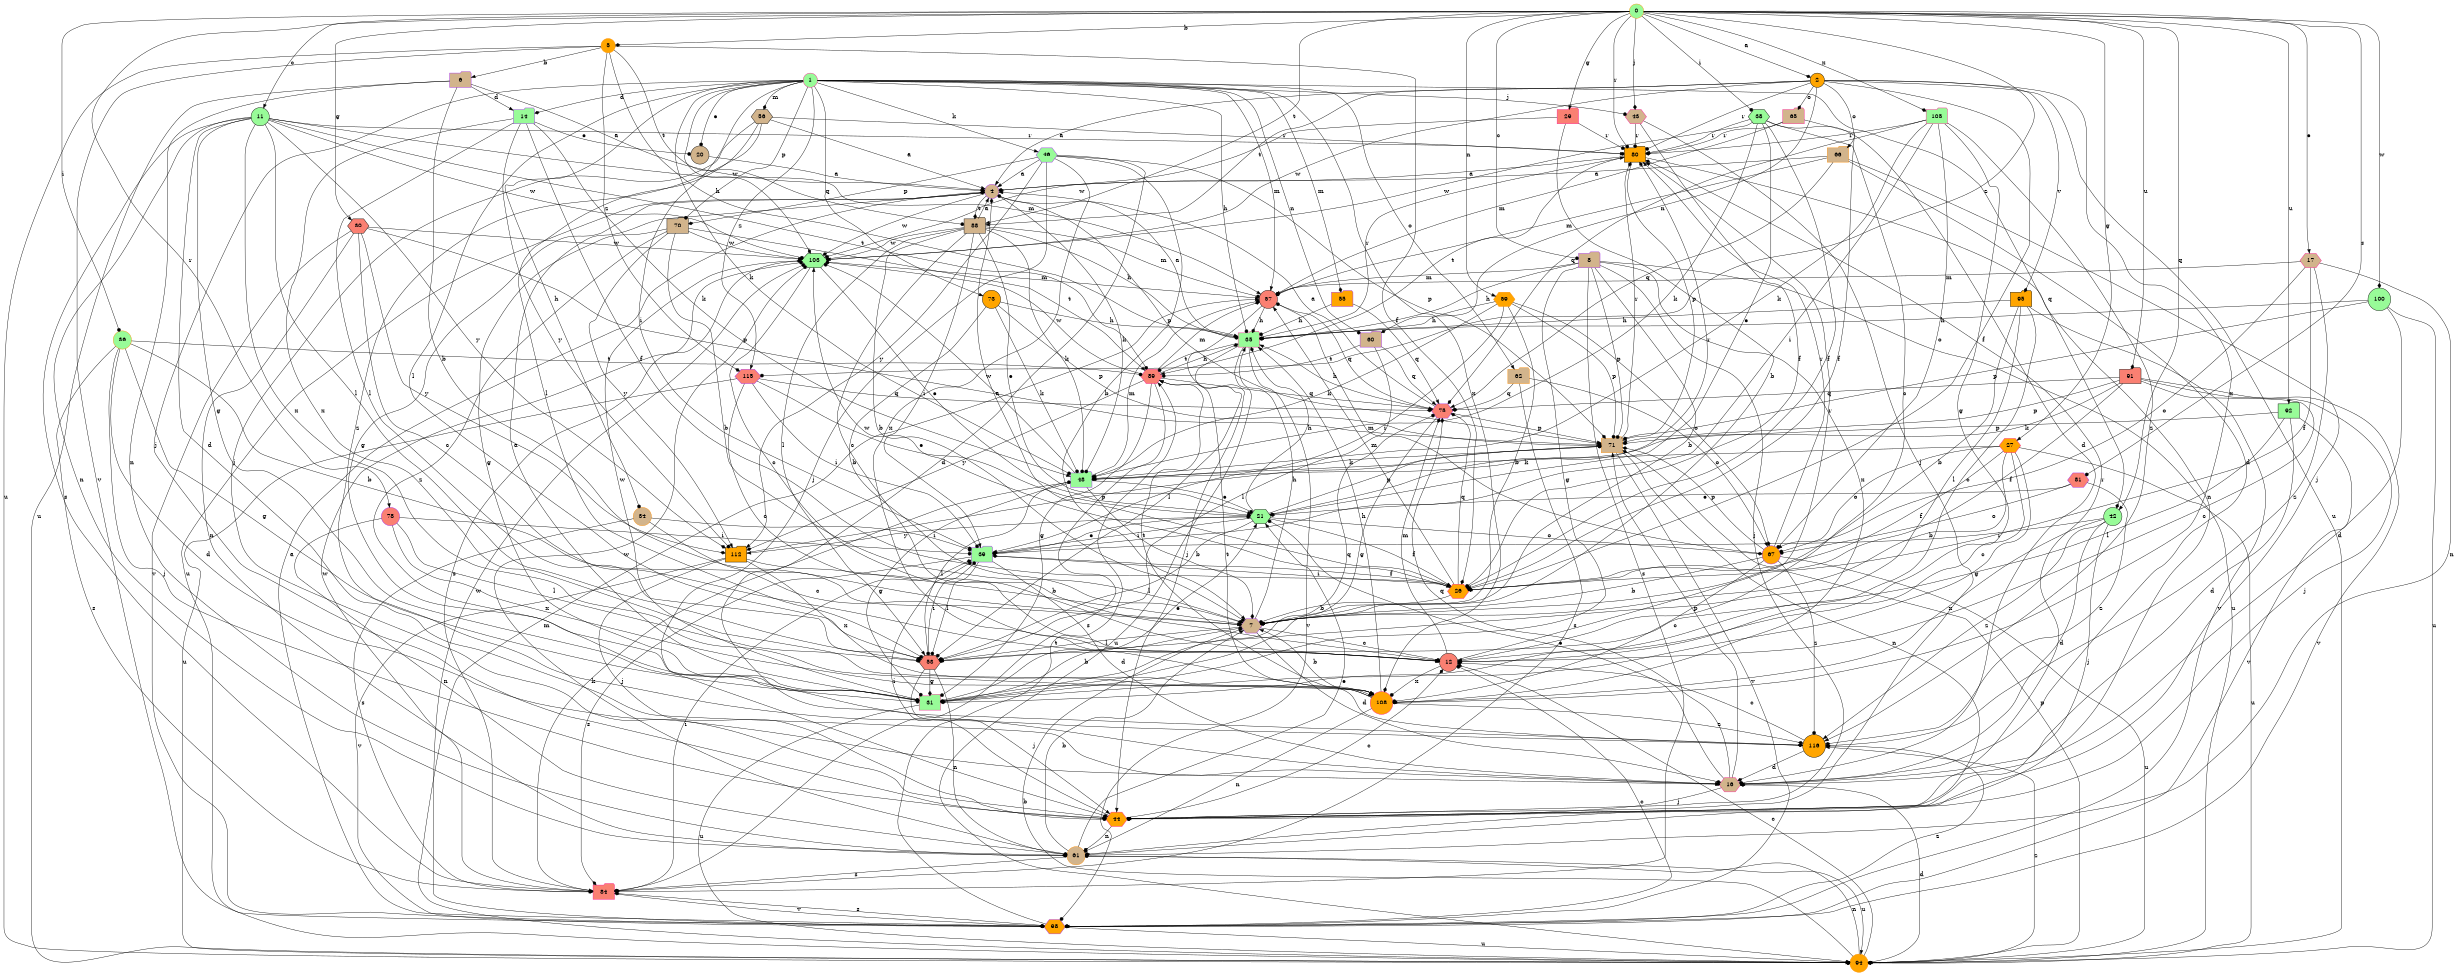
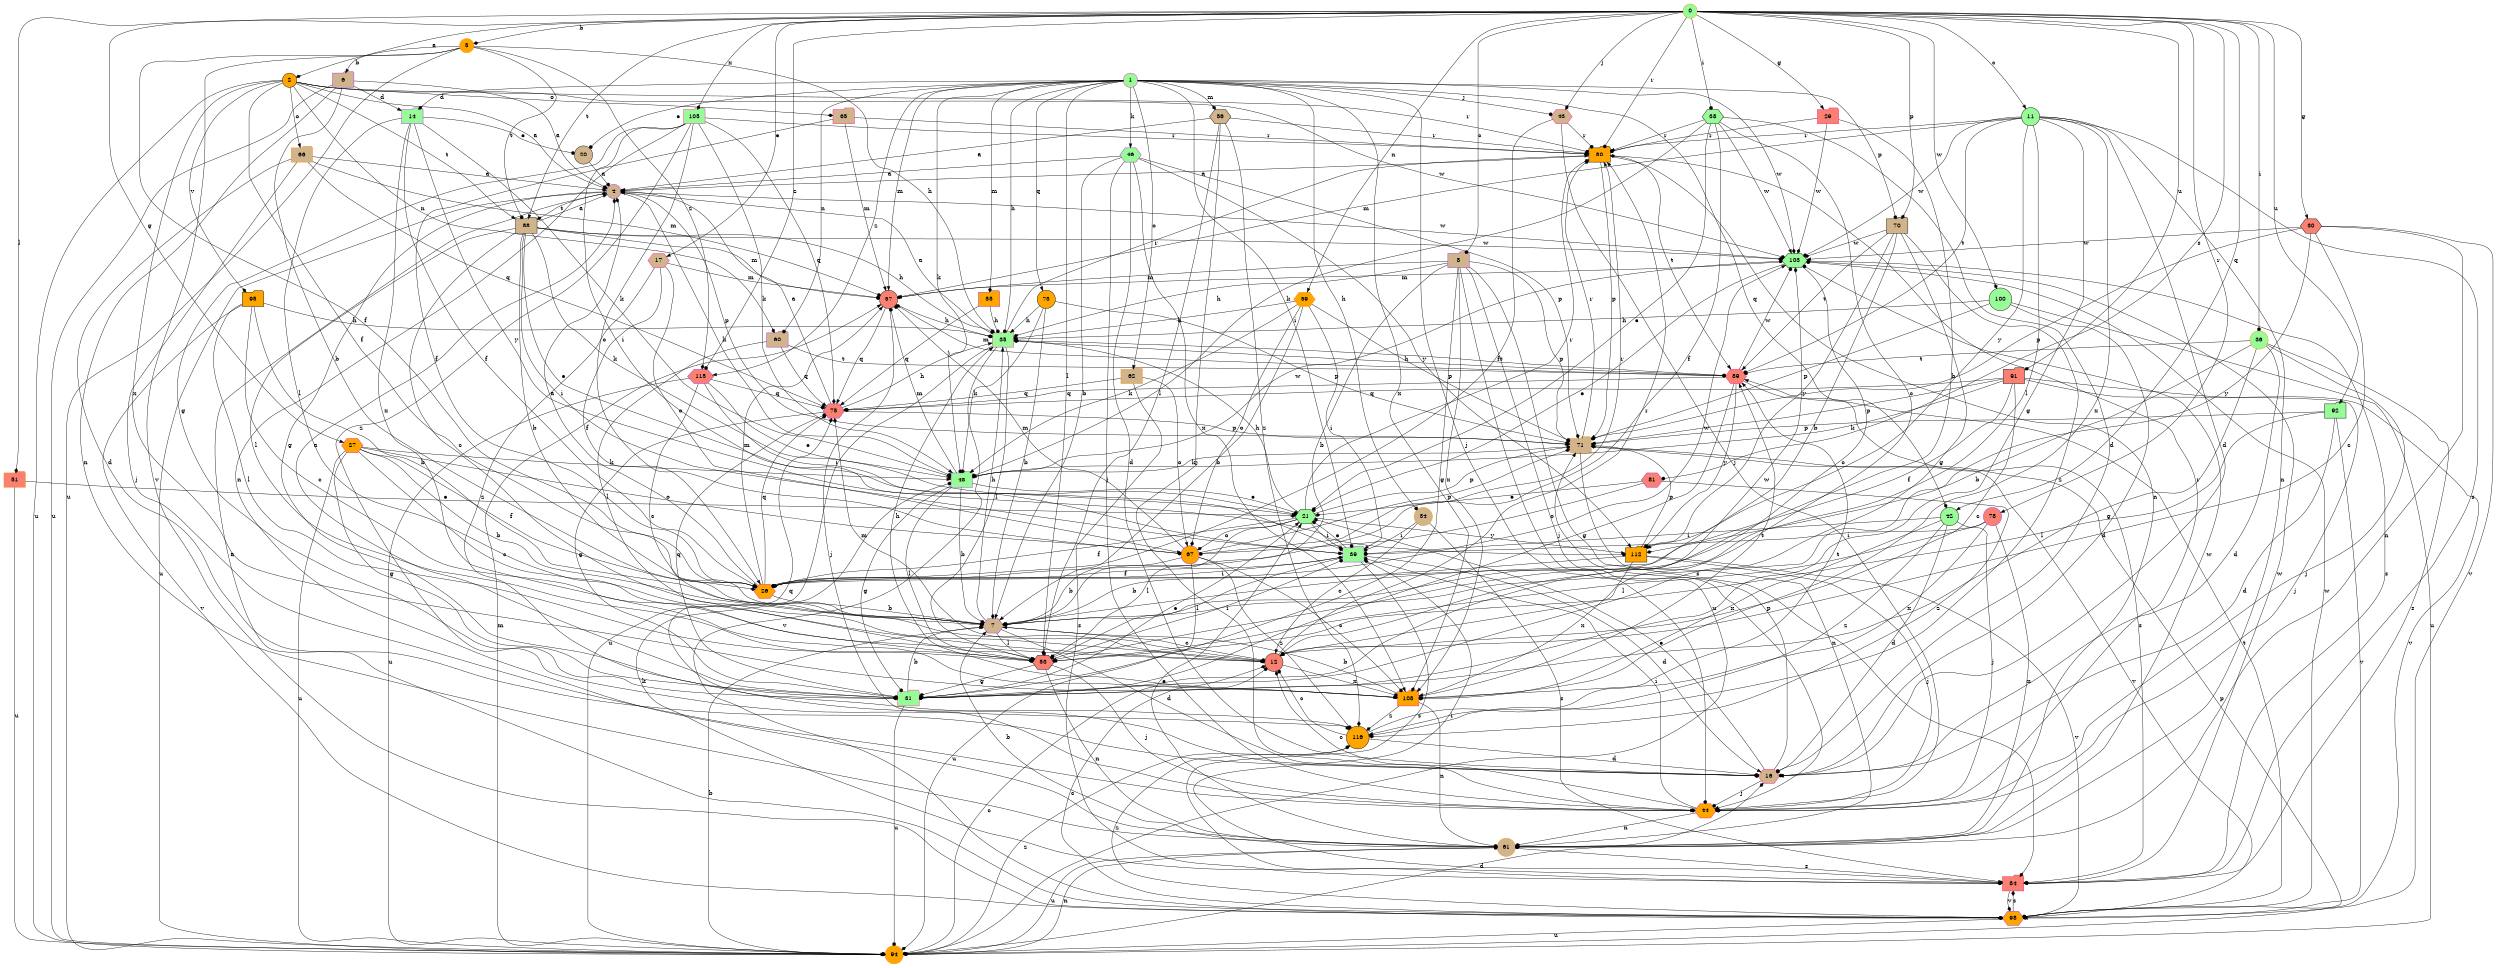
edge "46" -> "70": now "0" -> "70"
node "51": added
node "108": shape circle -> folder
edge "17" -> "61": now "105" -> "61"
